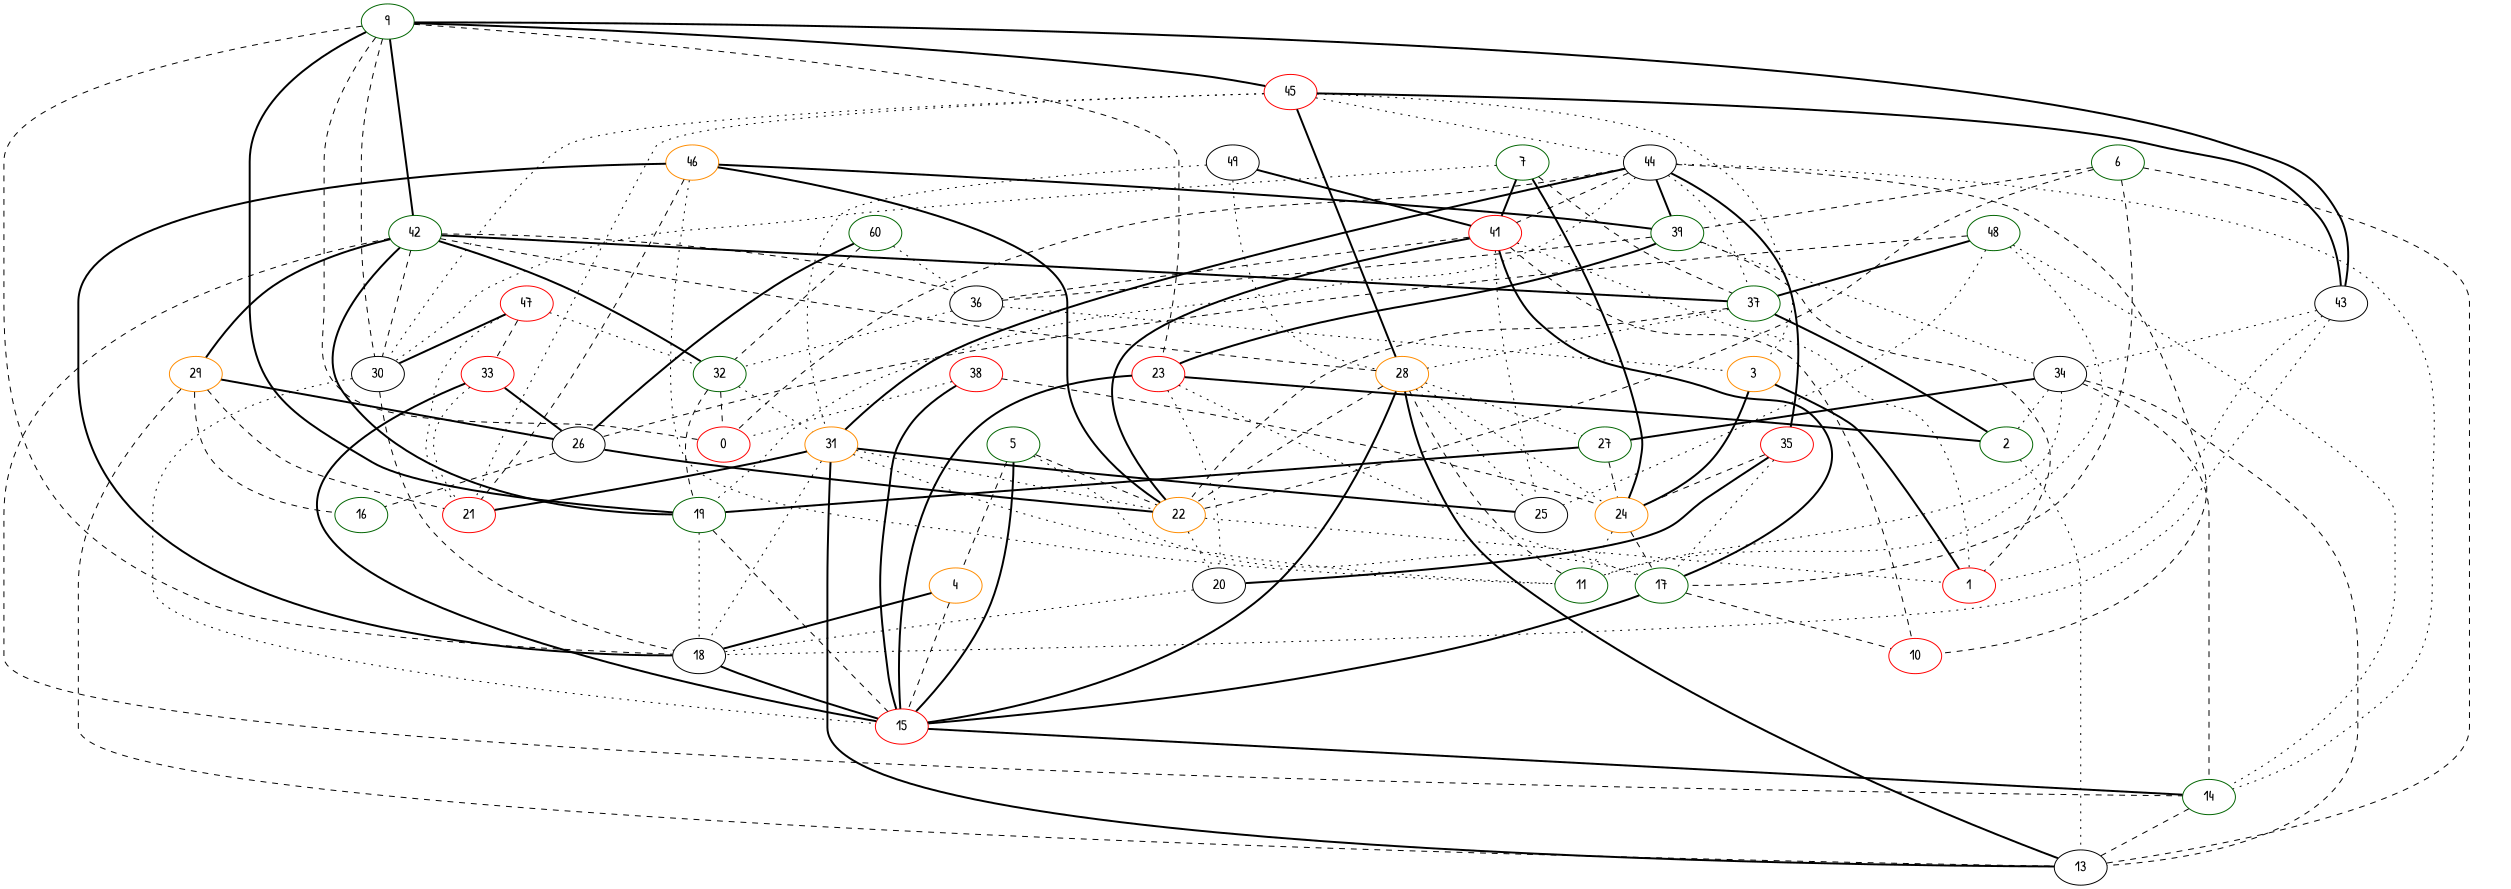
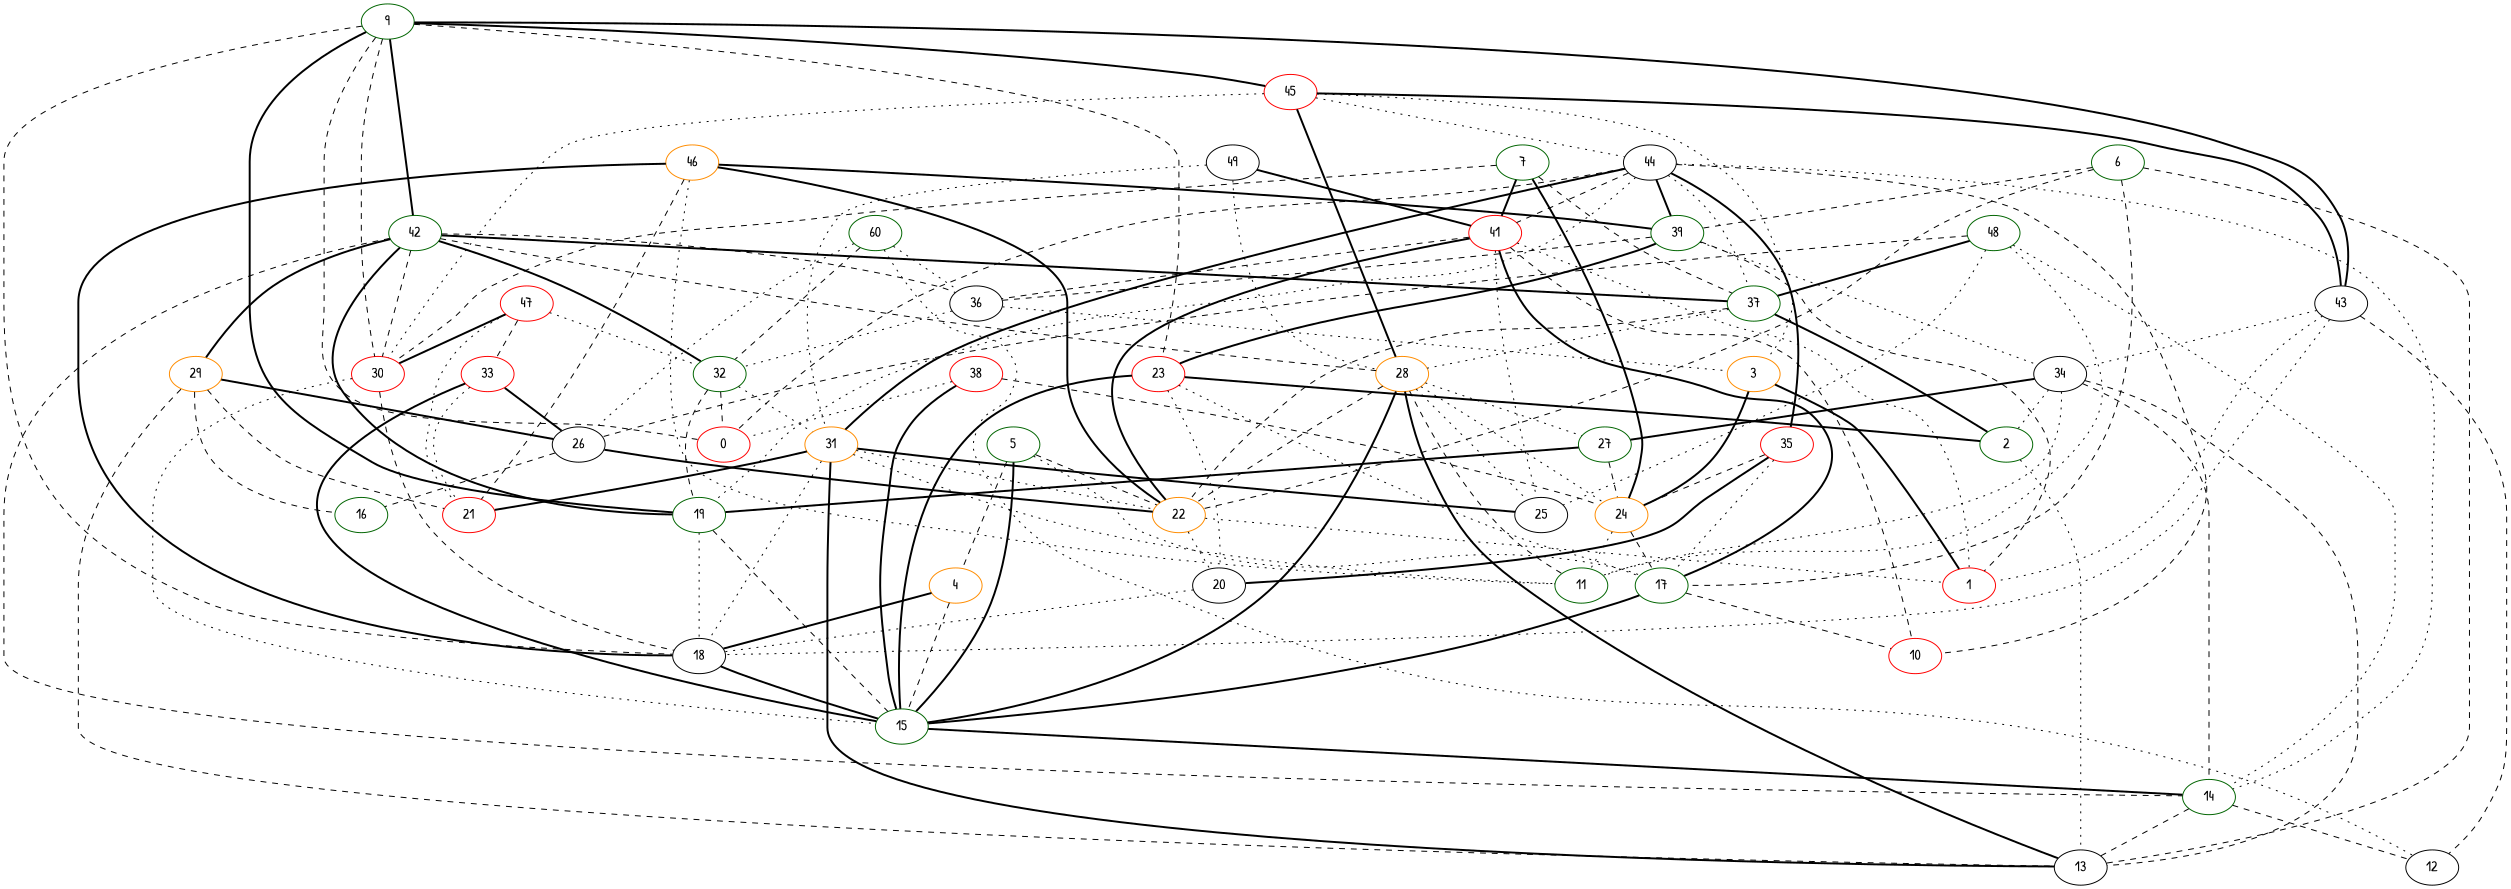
edge "45" -- "21": removed
edge "7" -- "30": style dotted -> dashed
edge "60" -- "26": style bold -> dotted
node "30": color black -> red
node "15": color red -> darkgreen
node "12": added
